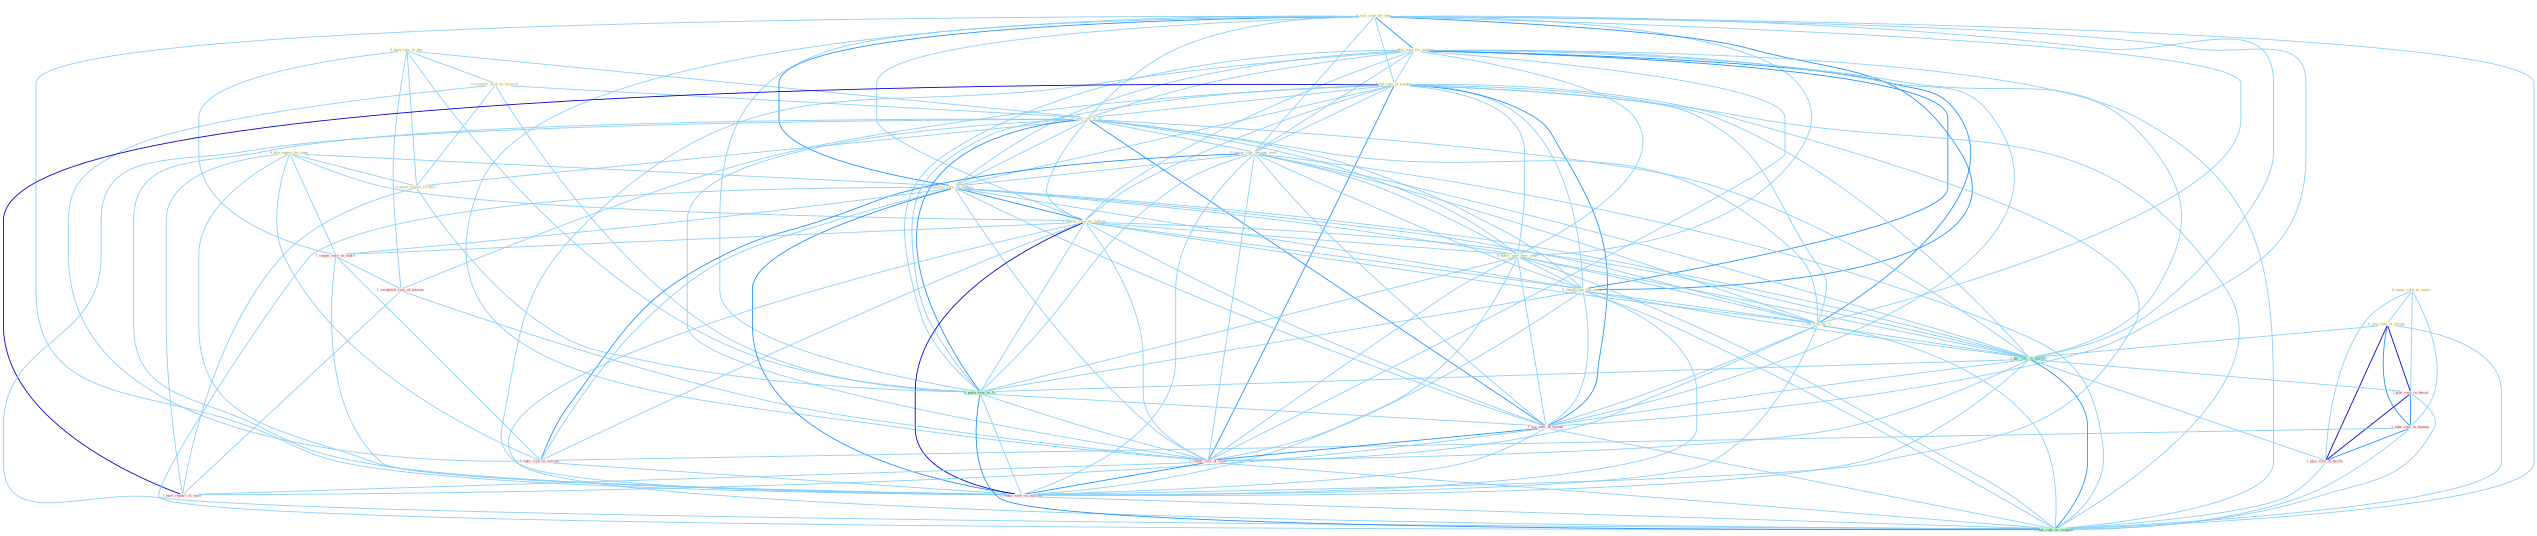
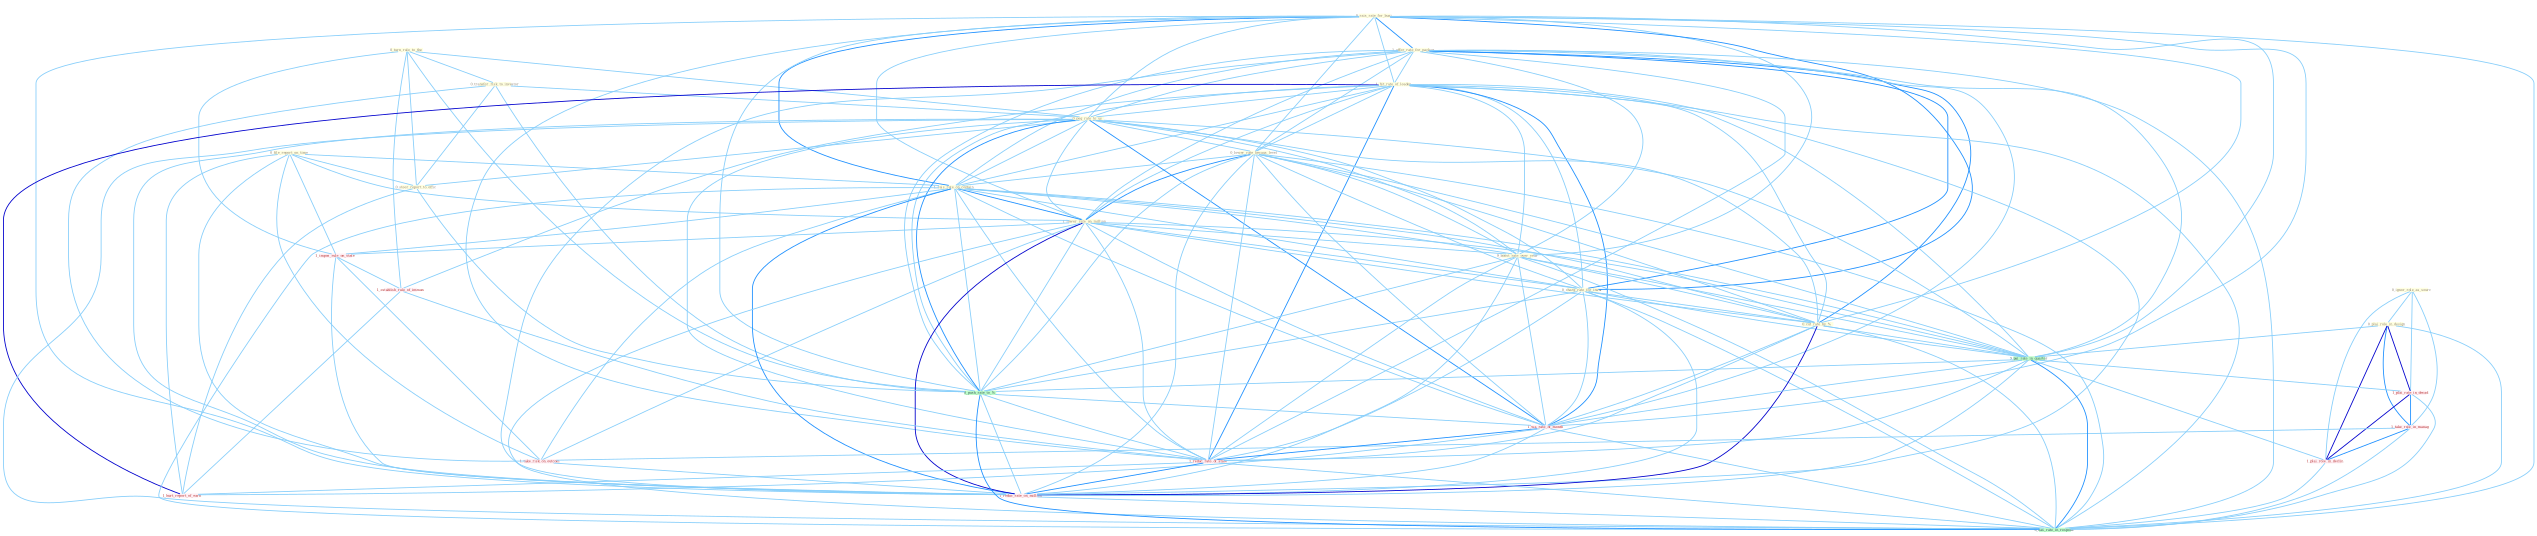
edge "0_lower_rate_becaus_level" -- "1_take_risk_on_outcom": now "0_lower_rate_becaus_level" -- "1_lower_rate_on_million"
edge "9_boost_rate_over_year" -- "0_charg_rate_for_insur": removed
edge "1_rais_rate_on_contain" -- "0_push_rate_to_%": added
edge "0_cut_rate_by_%" -- "1_reduc_rate_on_million": color #87cefa -> #0000cd
